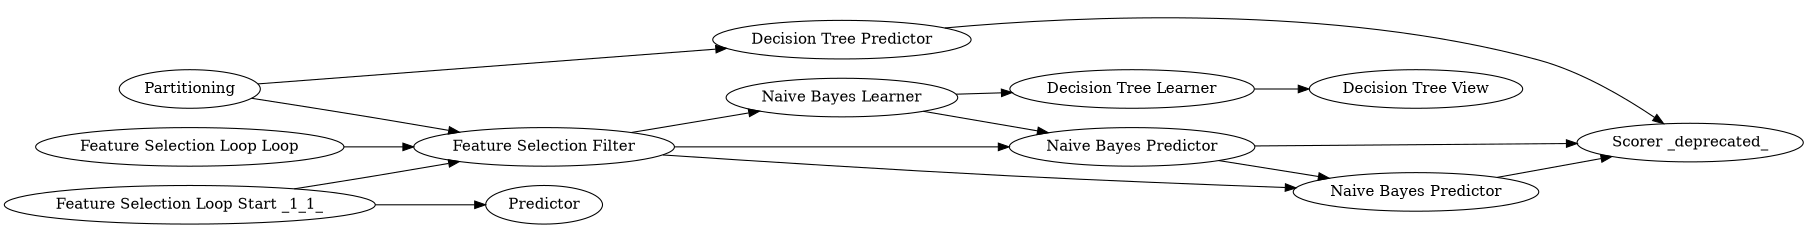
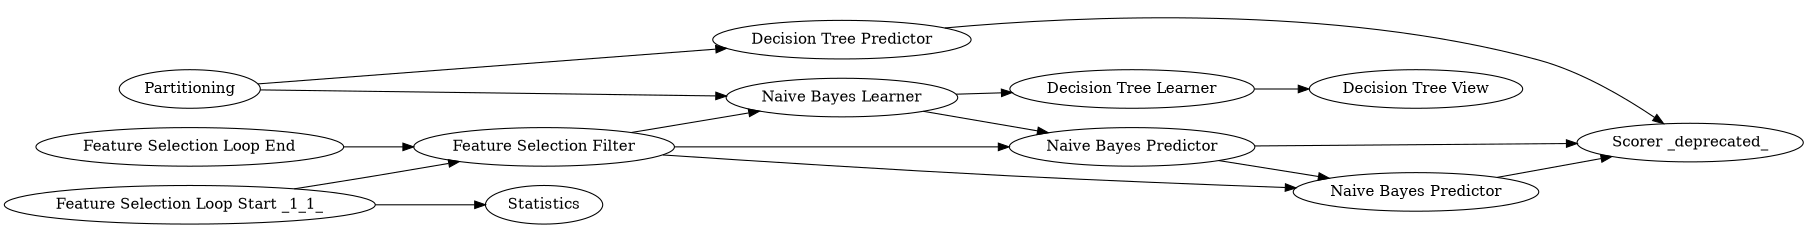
edge "Partitioning" -> "Feature Selection Filter": now "Partitioning" -> "Naive Bayes Learner"
node "Feature Selection Loop Loop": label "Feature Selection Loop Loop" -> "Feature Selection Loop End"
node "Predictor": label "Predictor" -> "Statistics"
